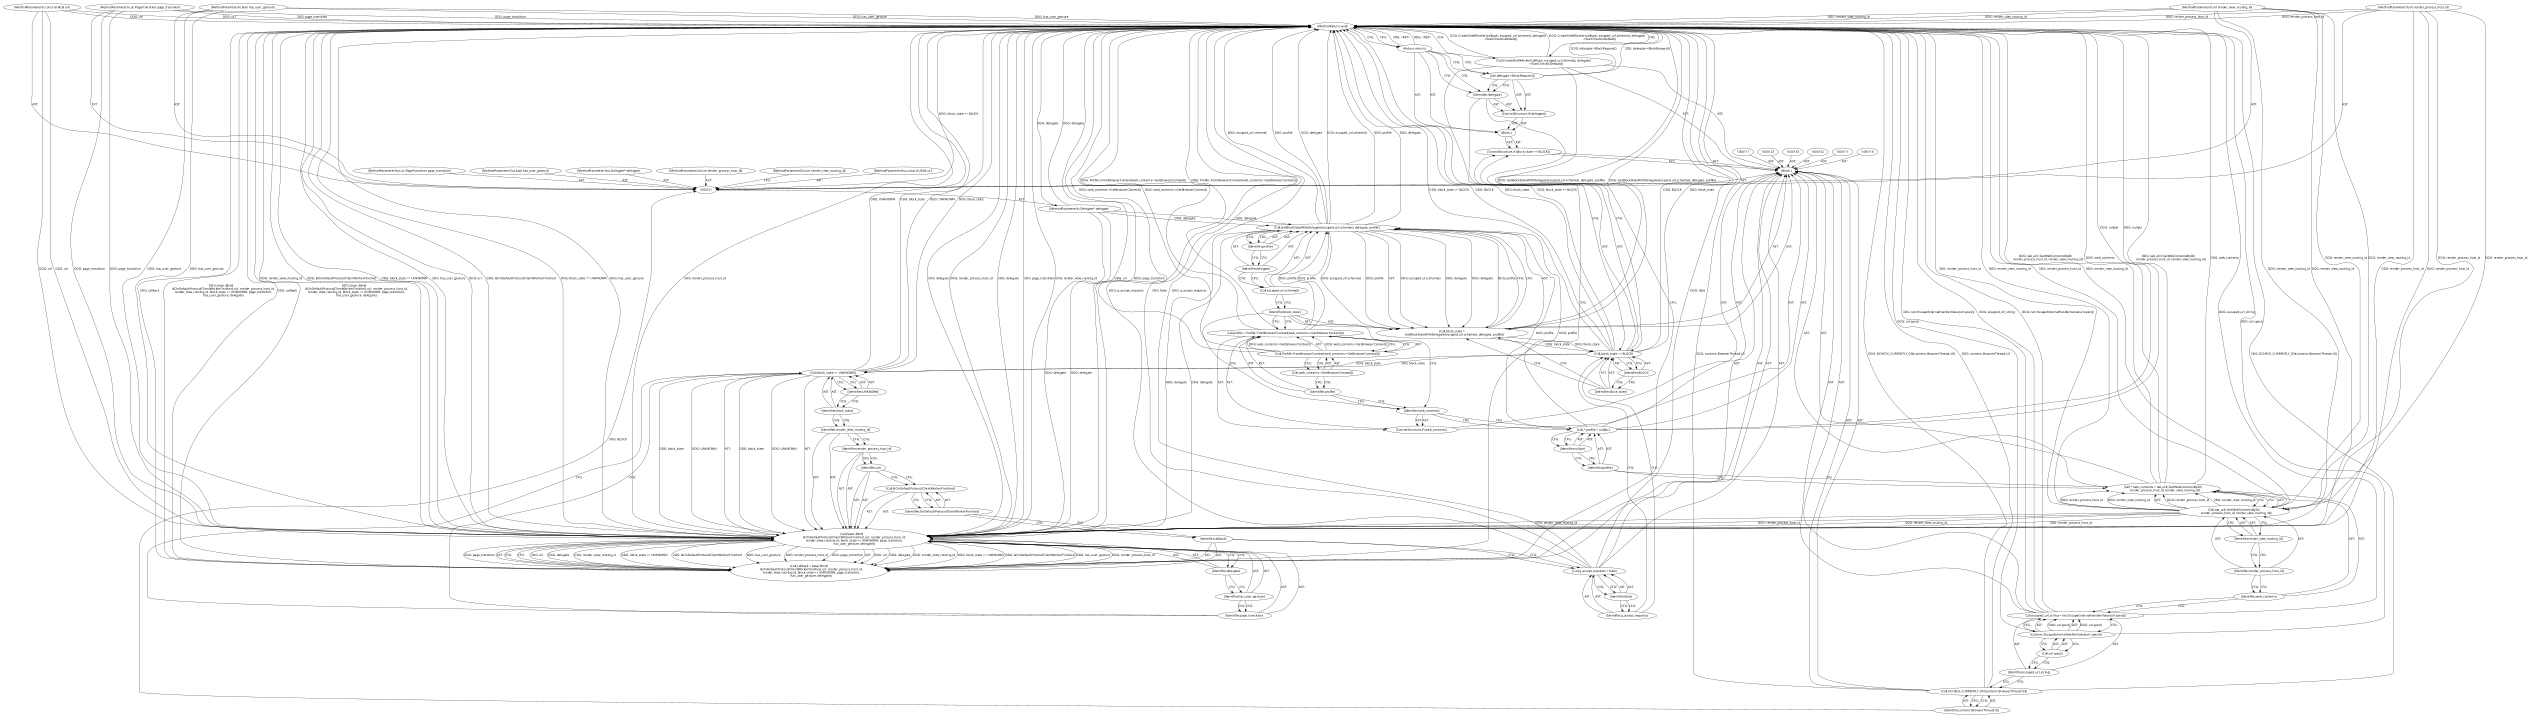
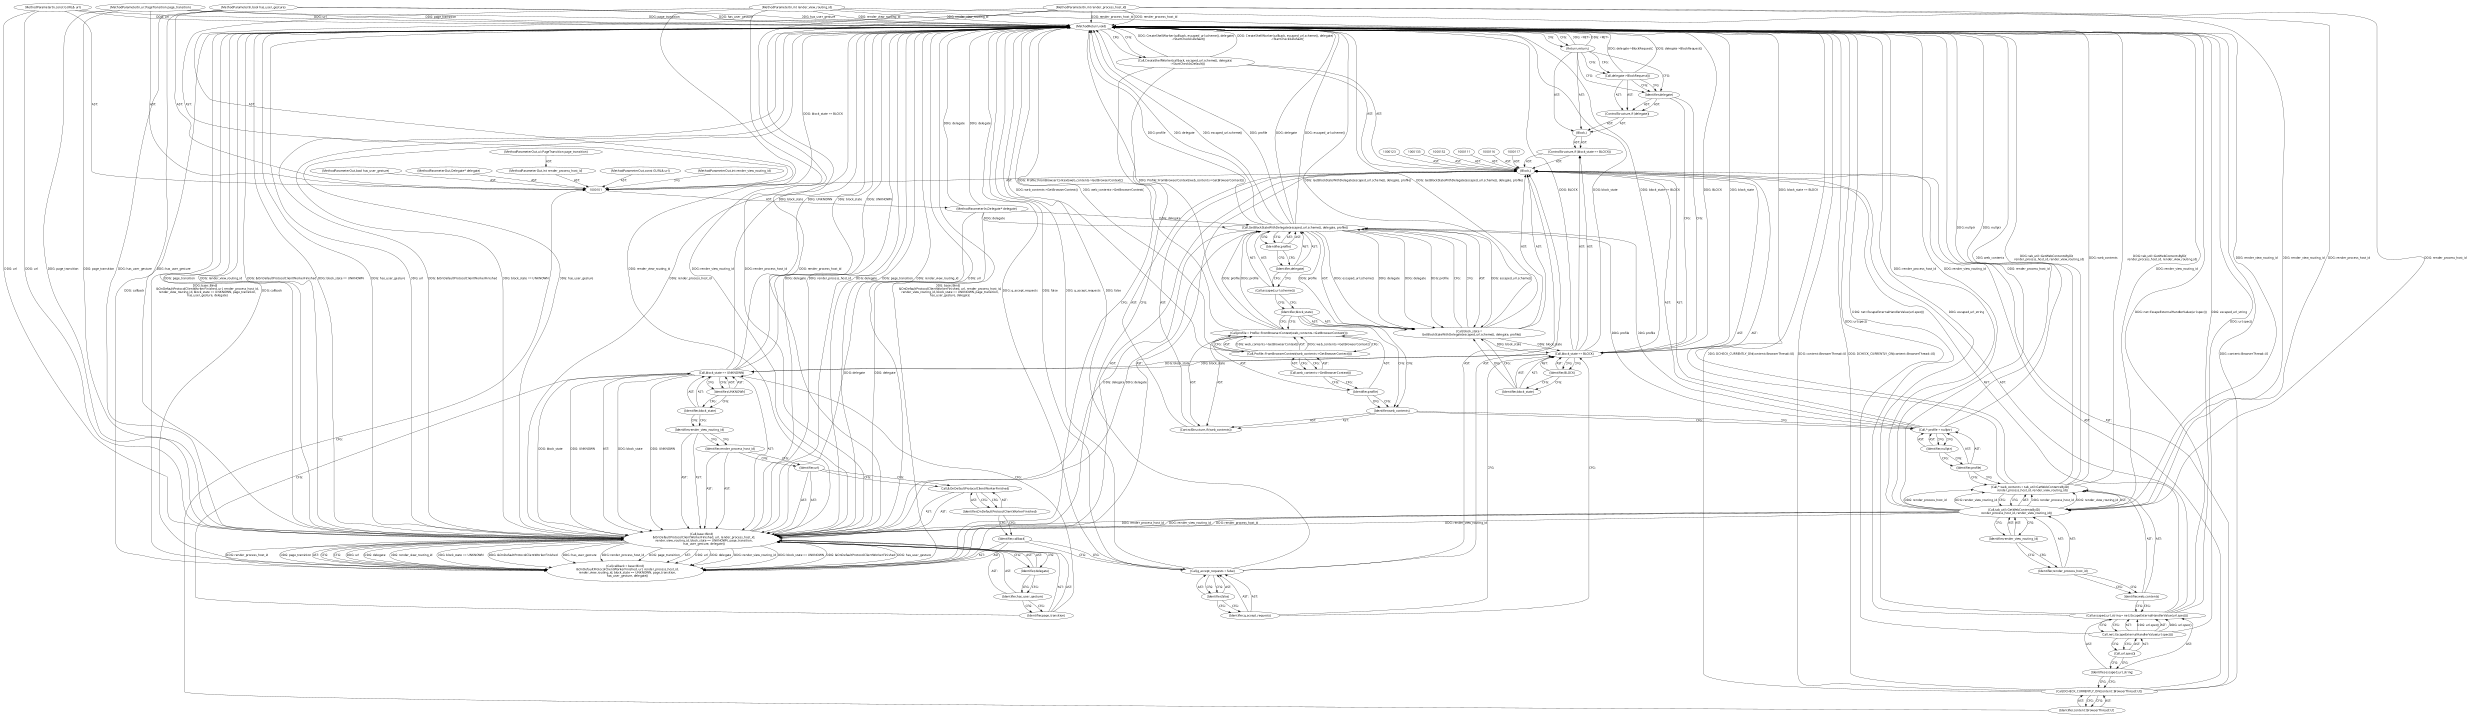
edge "(MethodParameterOut,ui::PageTransition page_transition)" -> "1000101": now "(MethodParameterOut,ui::PageTransition page_transition)" -> "(MethodParameterOut,int render_process_host_id)"
edge "(Identifier,content::BrowserThread::UI)" -> "1000101": label "DDG: BLOCK" -> "CFG: "
